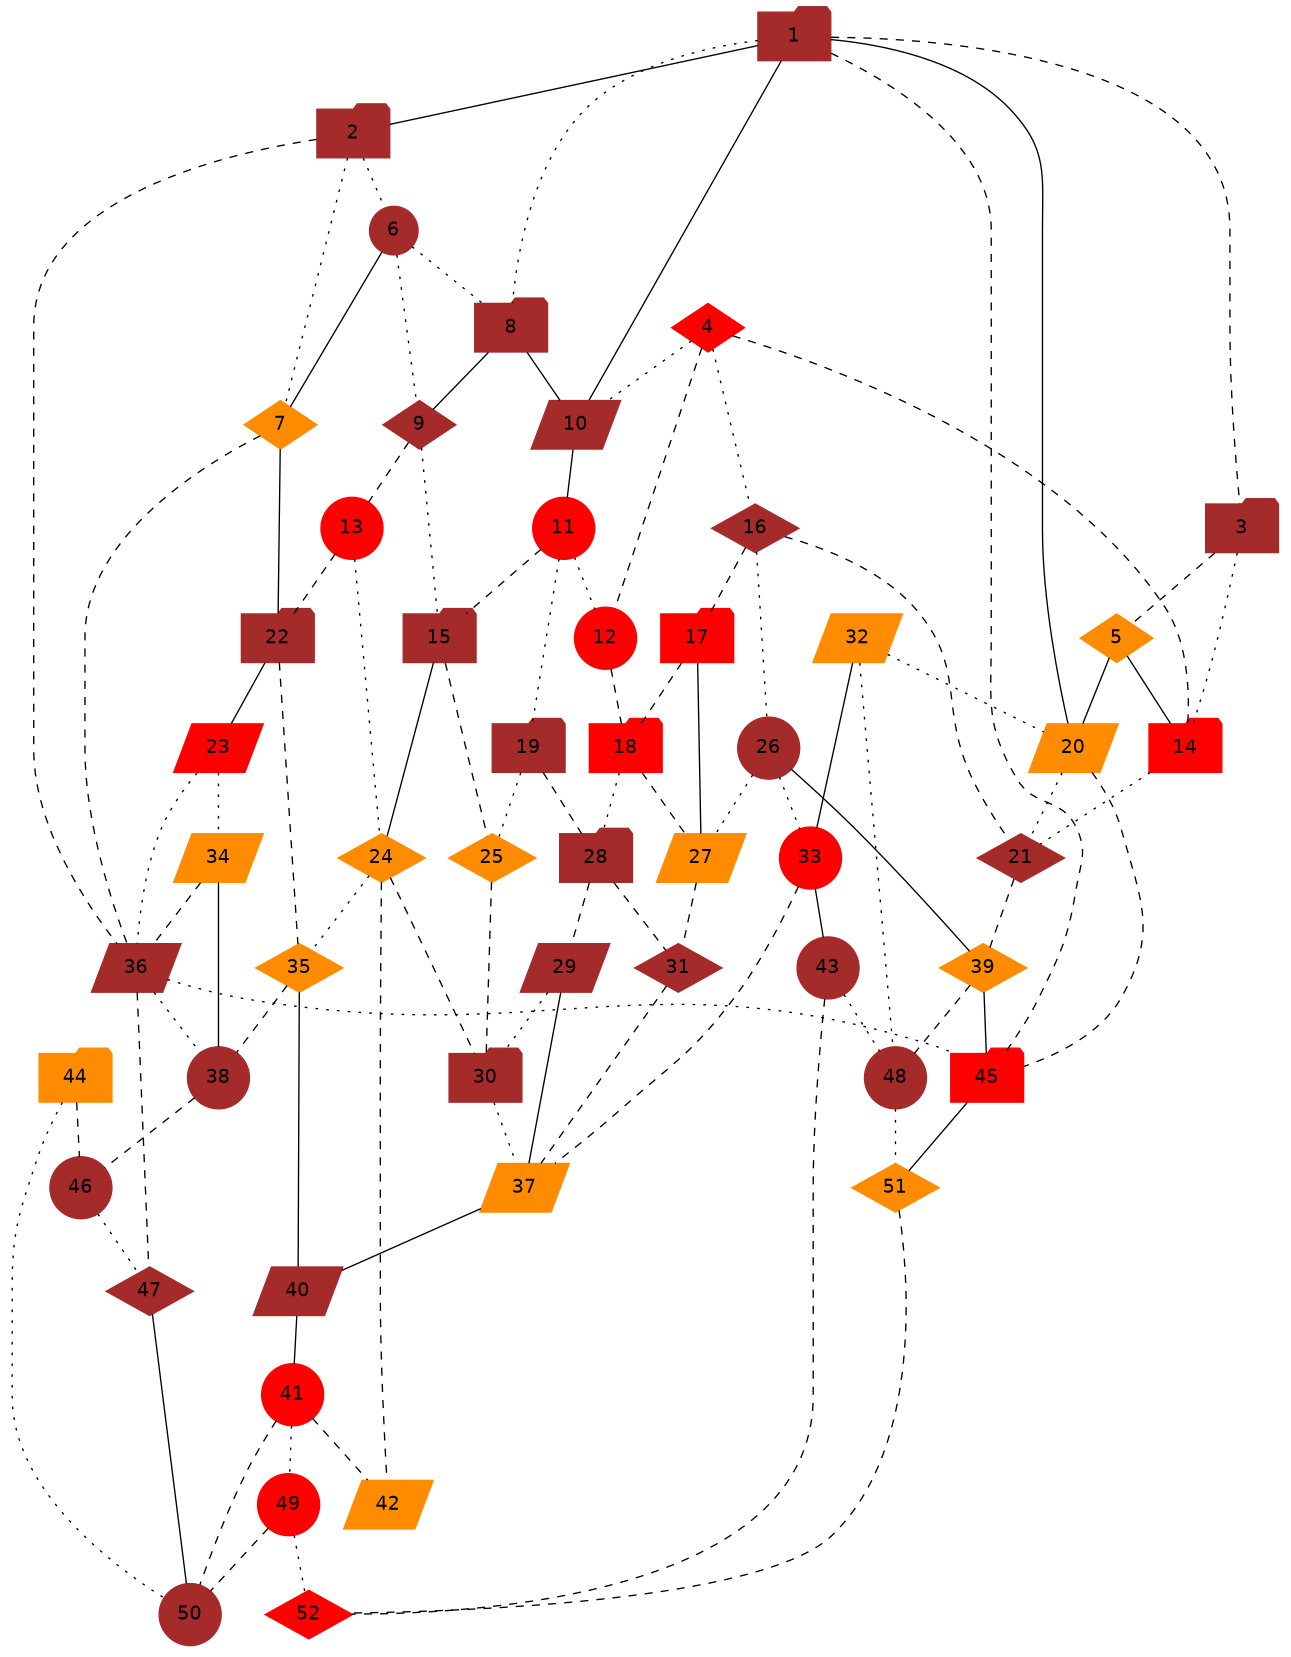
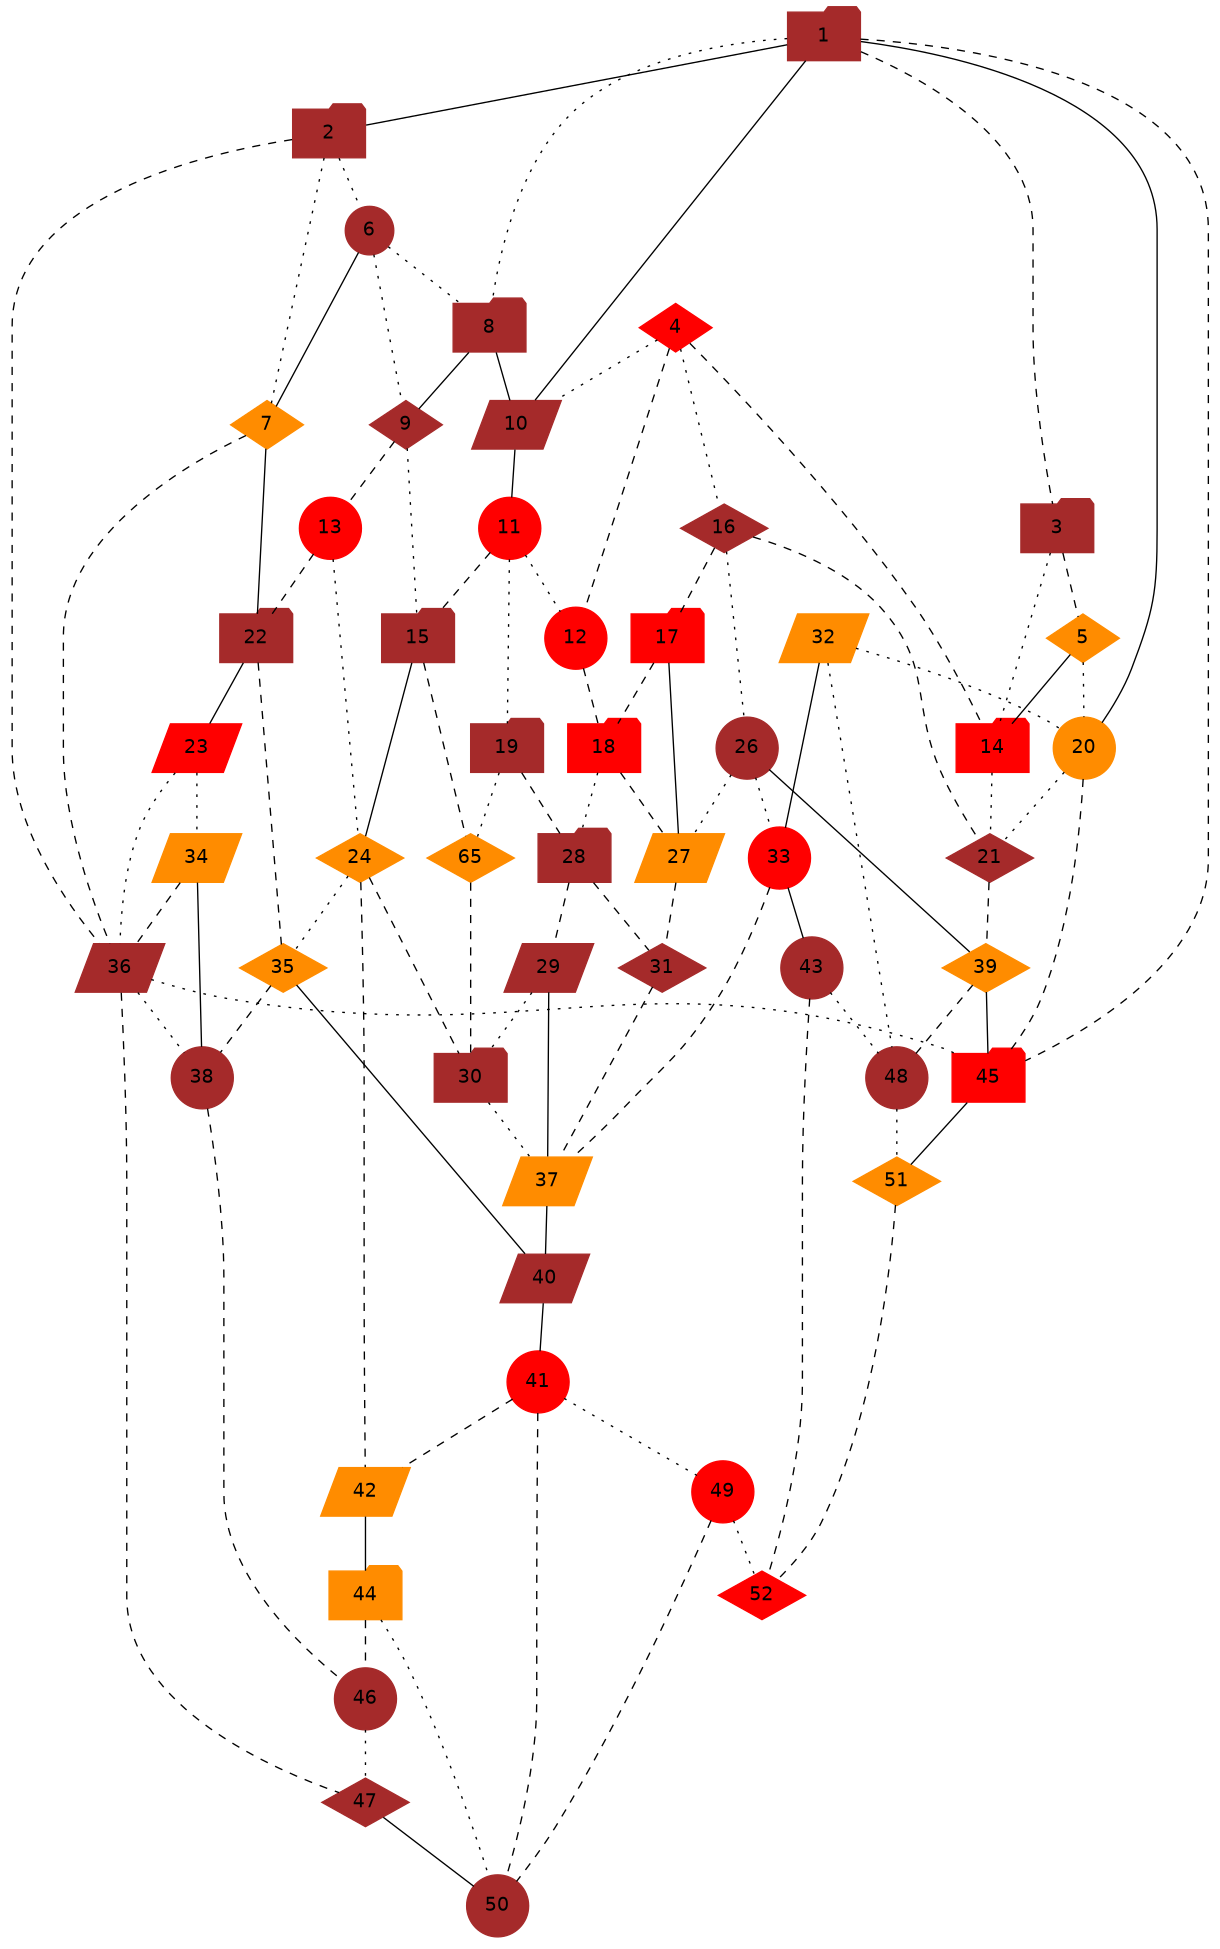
edge "5" -- "20": style solid -> dotted
node "20": shape parallelogram -> circle
node "25": label "25" -> "65"
edge "42" -- "44": added
